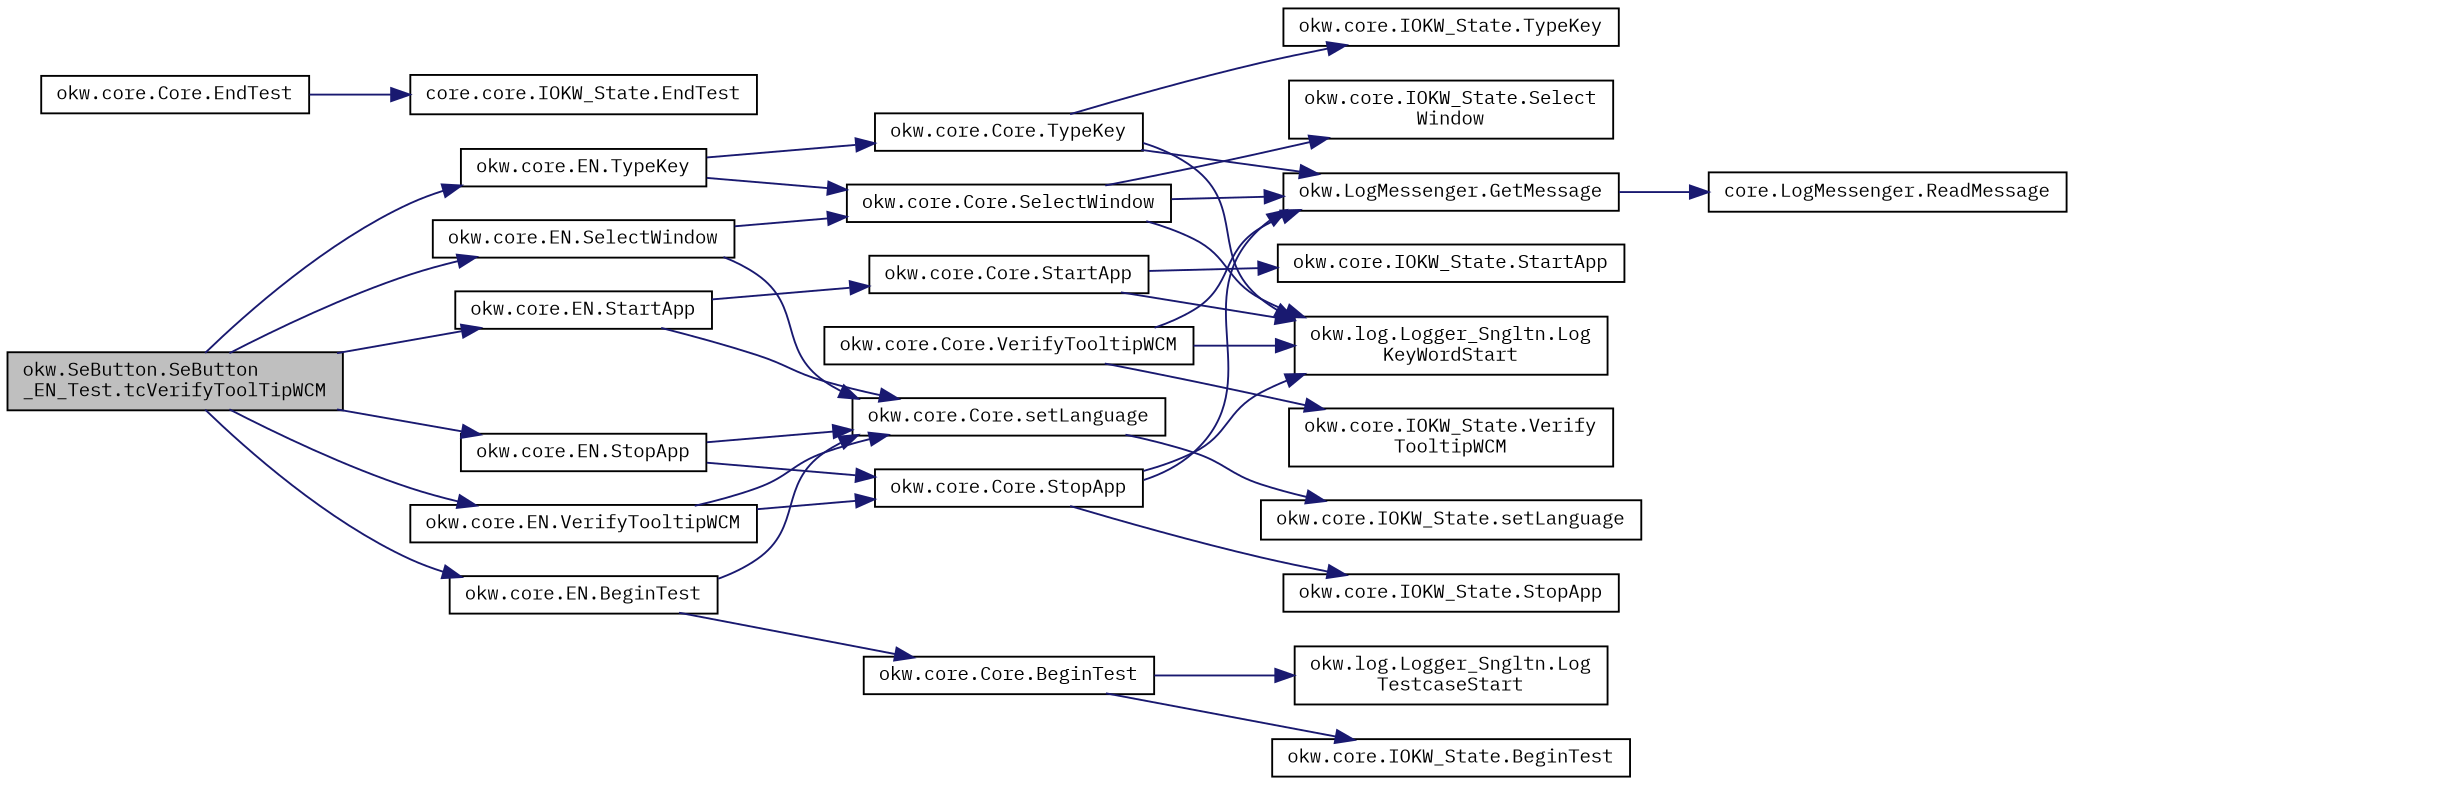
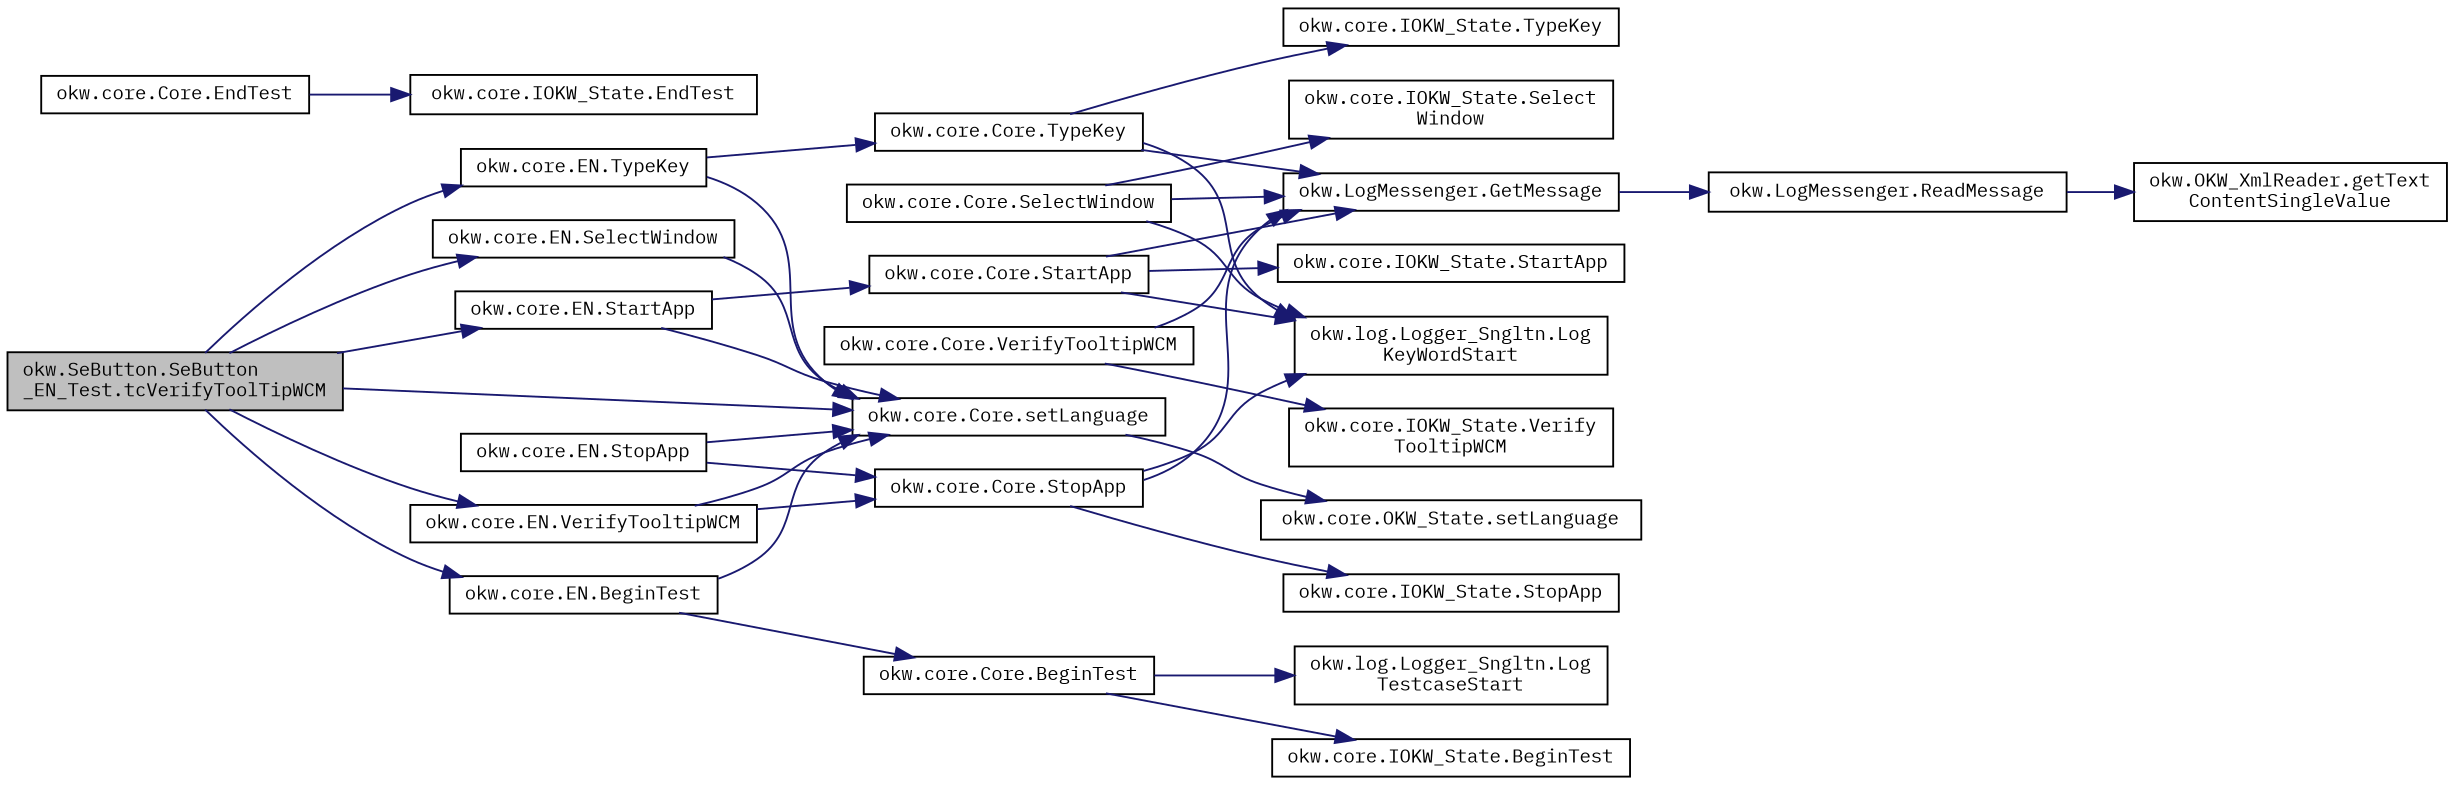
node "core.core.IOKW_State.EndTest": label "core.core.IOKW_State.EndTest" -> "okw.core.IOKW_State.EndTest"
edge "okw.core.EN.TypeKey" -> "okw.core.Core.SelectWindow": now "okw.core.EN.TypeKey" -> "okw.core.Core.setLanguage"
node "core.LogMessenger.ReadMessage": label "core.LogMessenger.ReadMessage" -> "okw.LogMessenger.ReadMessage"
node "okw.OKW_XmlReader.getText ContentSingleValue": added
edge "okw.core.EN.SelectWindow" -> "okw.core.Core.SelectWindow": removed
edge "okw.core.Core.StartApp" -> "okw.LogMessenger.GetMessage": added
edge "okw.core.Core.VerifyTooltipWCM" -> "okw.log.Logger_Sngltn.Log KeyWordStart": removed
edge "okw.SeButton.SeButton _EN_Test.tcVerifyToolTipWCM" -> "okw.core.EN.StopApp": now "okw.SeButton.SeButton _EN_Test.tcVerifyToolTipWCM" -> "okw.core.Core.setLanguage"
node "okw.core.IOKW_State.setLanguage": label "okw.core.IOKW_State.setLanguage" -> "okw.core.OKW_State.setLanguage"
